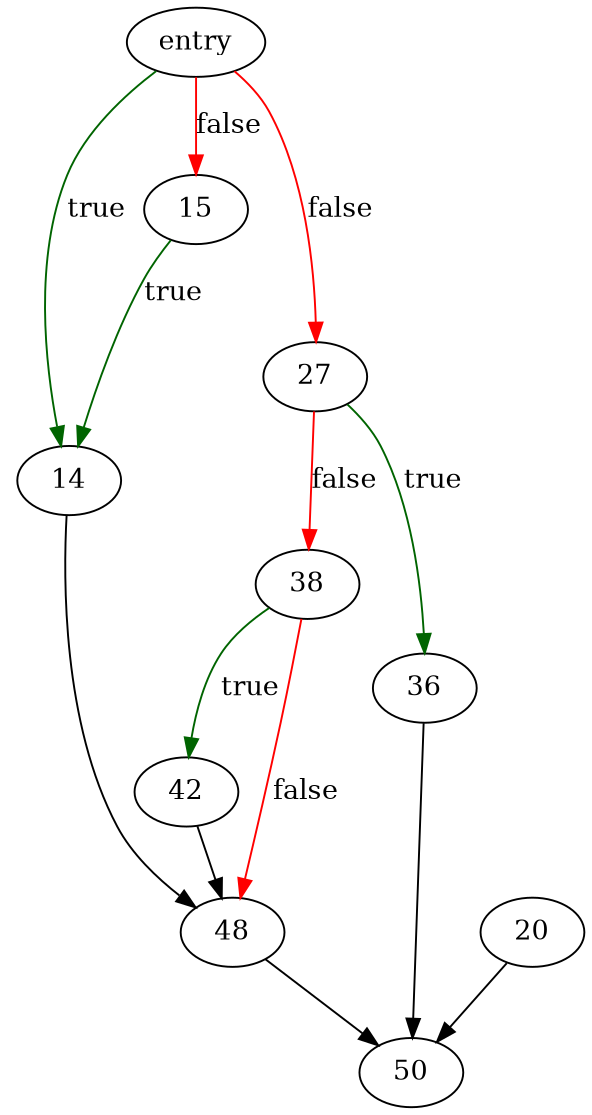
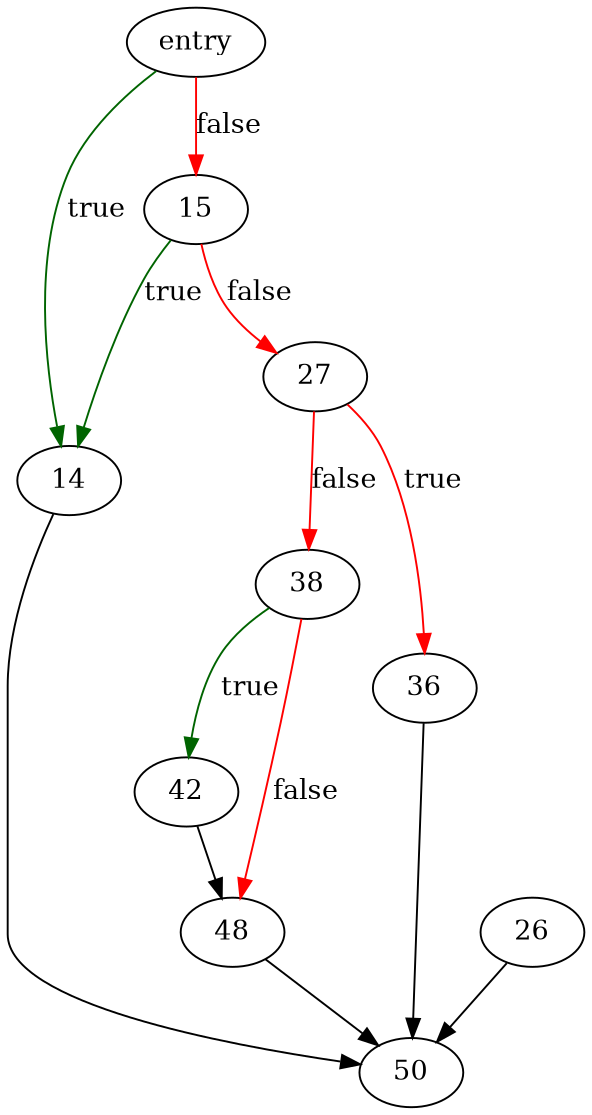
edge "entry" -> "27": now "15" -> "27"
edge "27" -> "36": color darkgreen -> red
edge "14" -> "48": now "14" -> "50"
node "20": label "20" -> "26"
